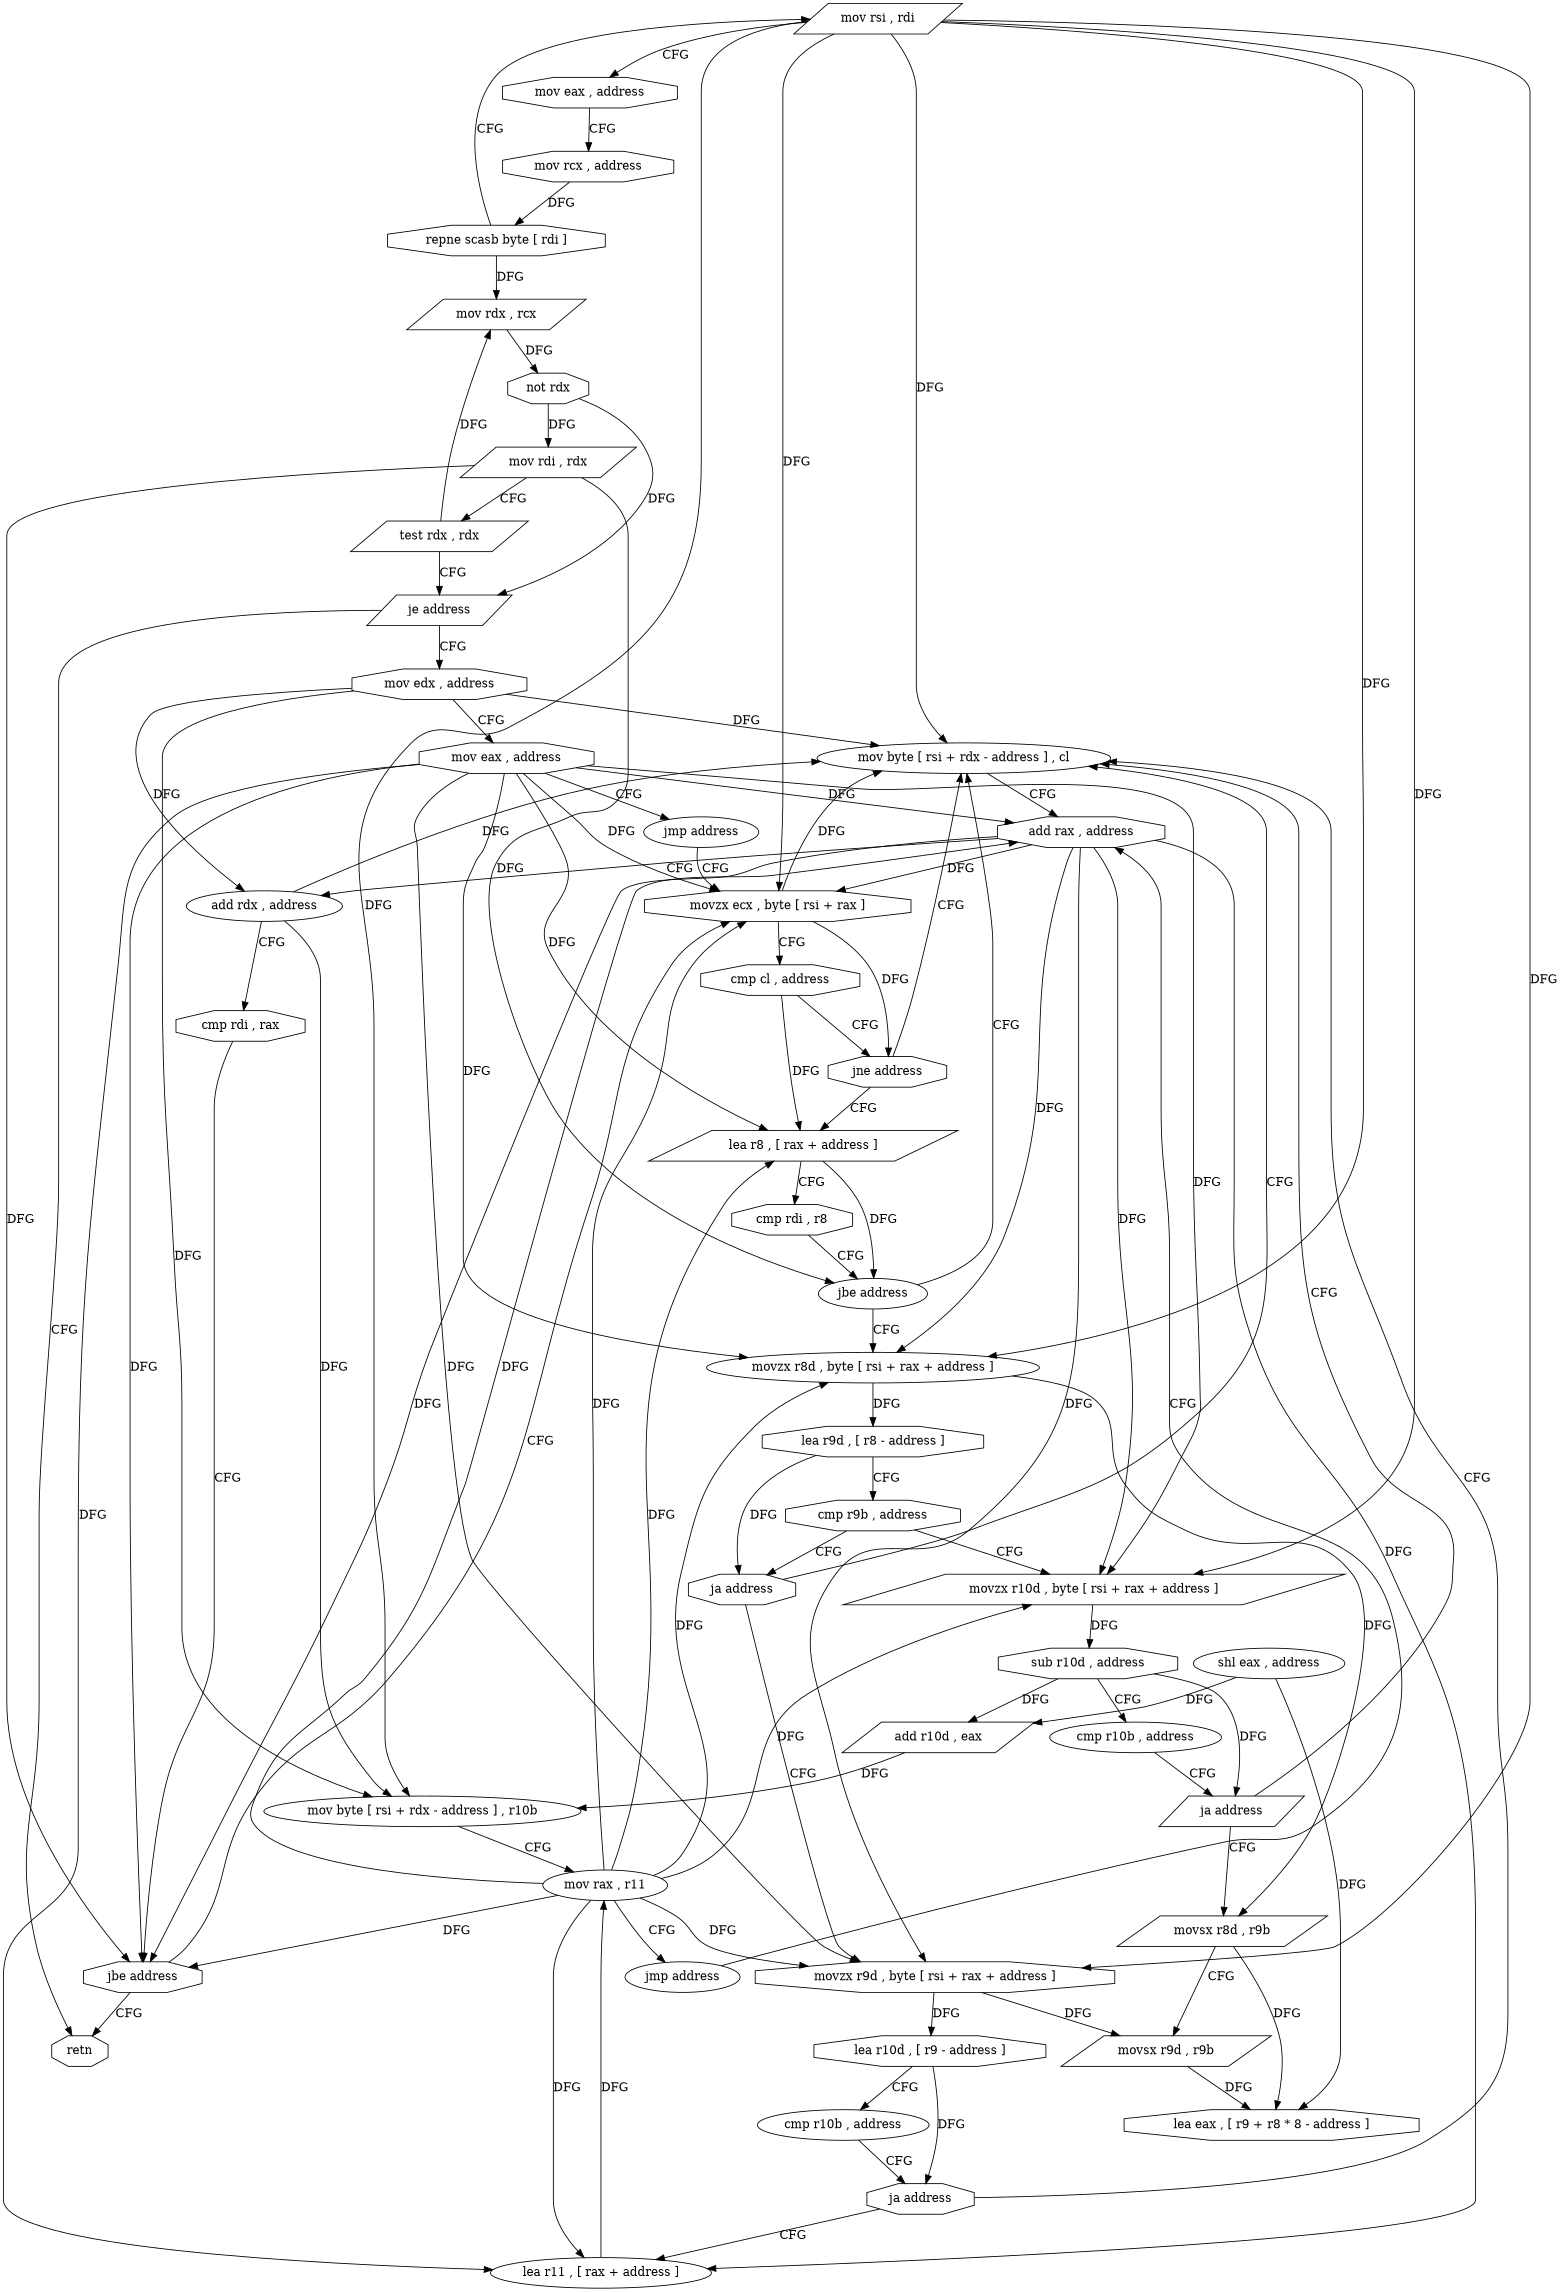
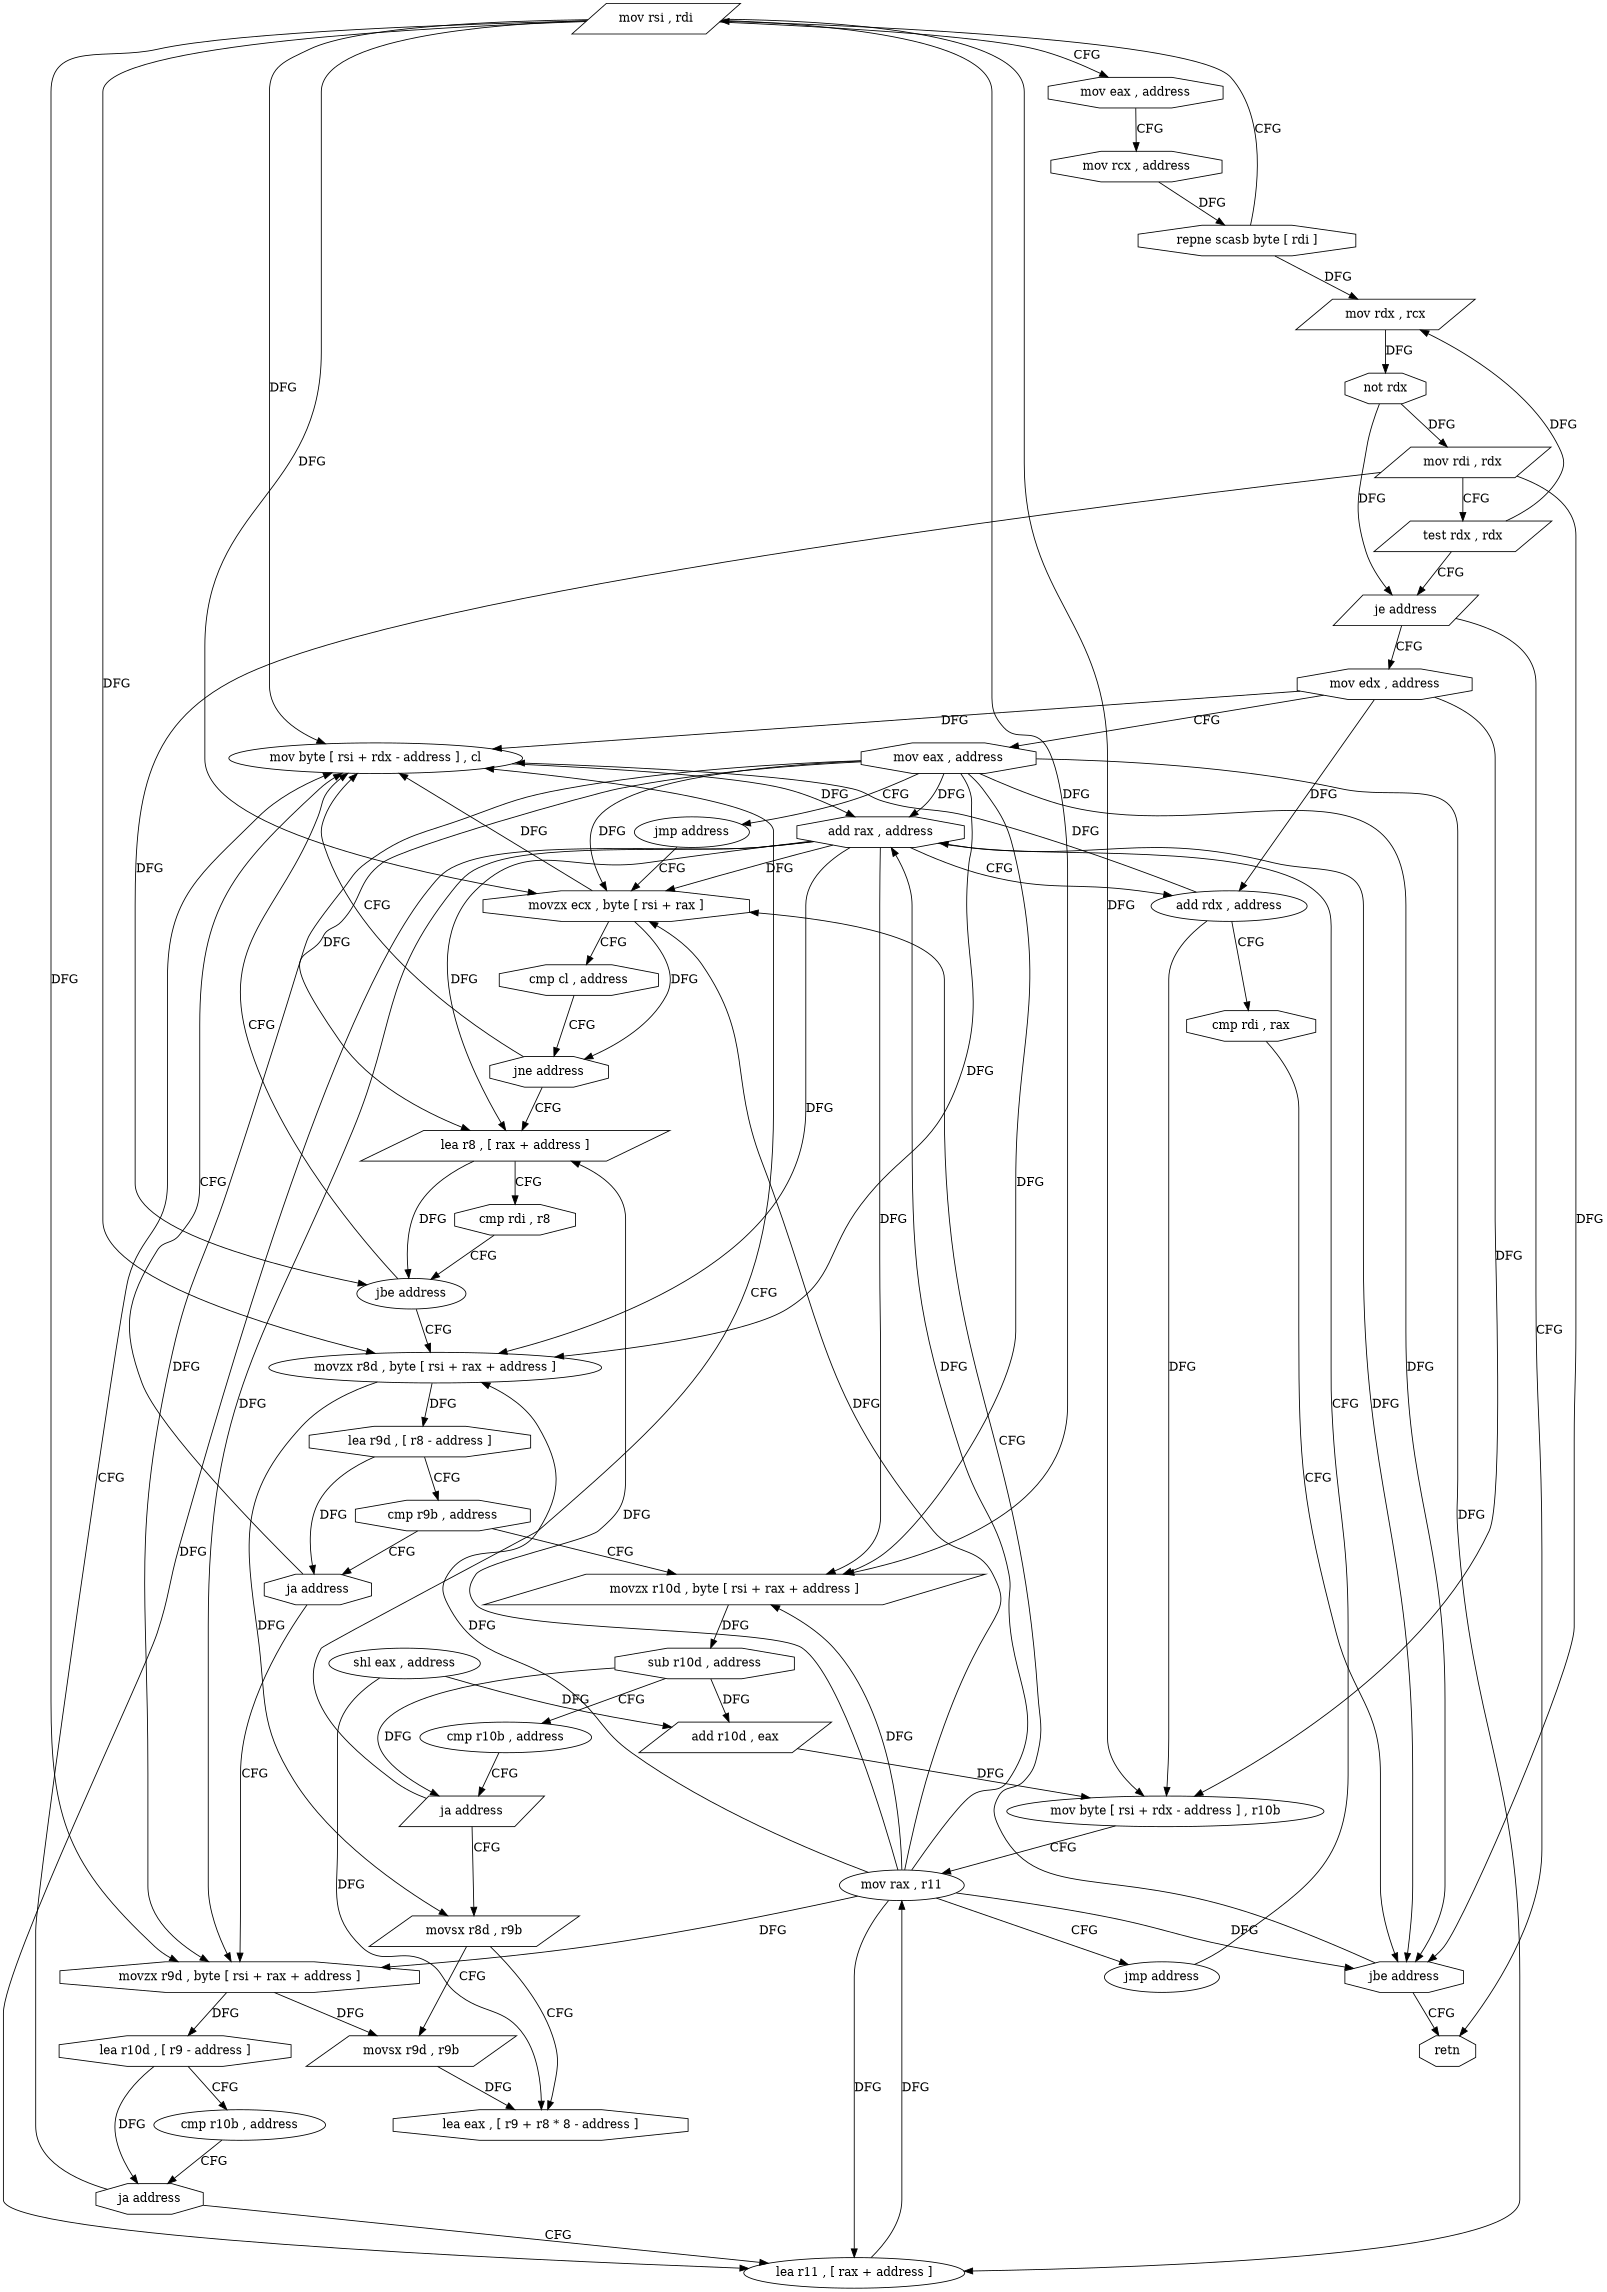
edge "mov byte [ rsi + rdx - address ] , cl" -> "add rax , address": label "CFG" -> "DFG"
edge "cmp cl , address" -> "lea r8 , [ rax + address ]": now "add rax , address" -> "lea r8 , [ rax + address ]"
edge "movsx r8d , r9b" -> "lea eax , [ r9 + r8 * 8 - address ]": label "DFG" -> "CFG"
